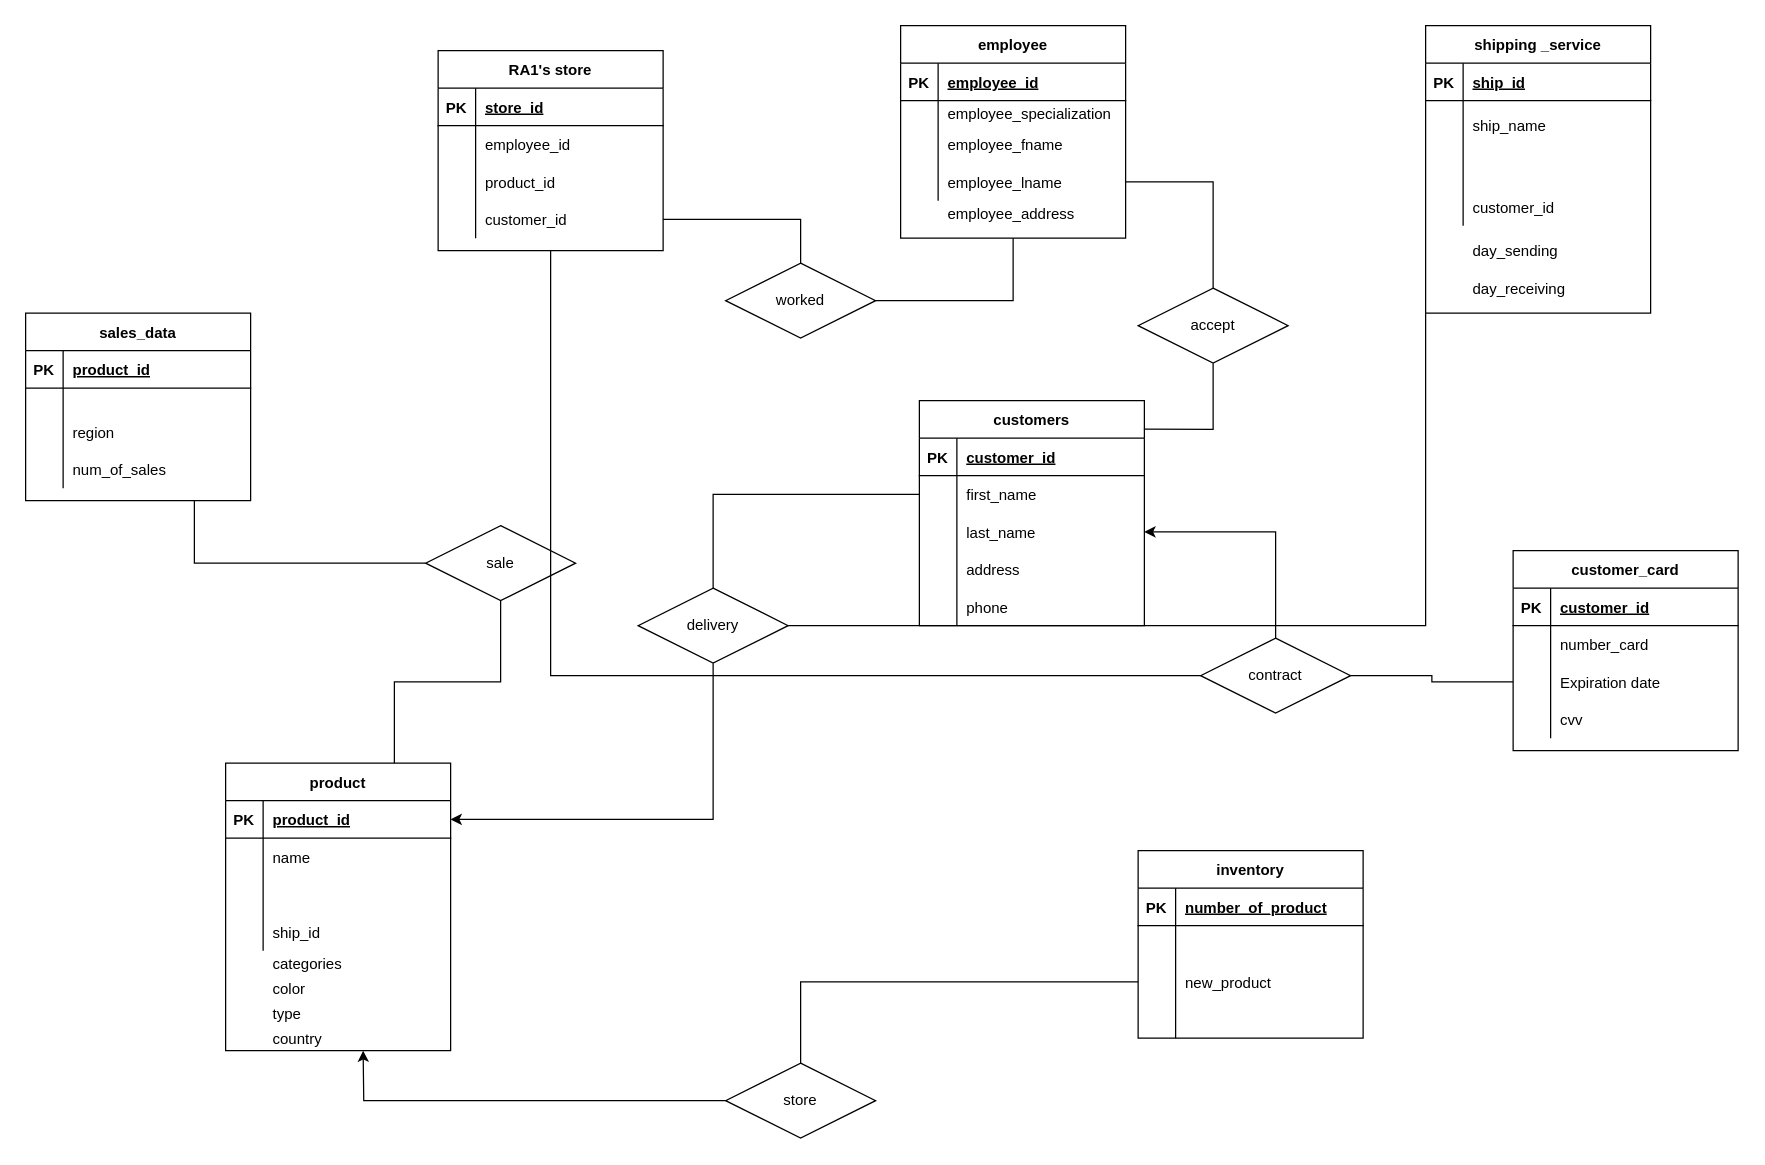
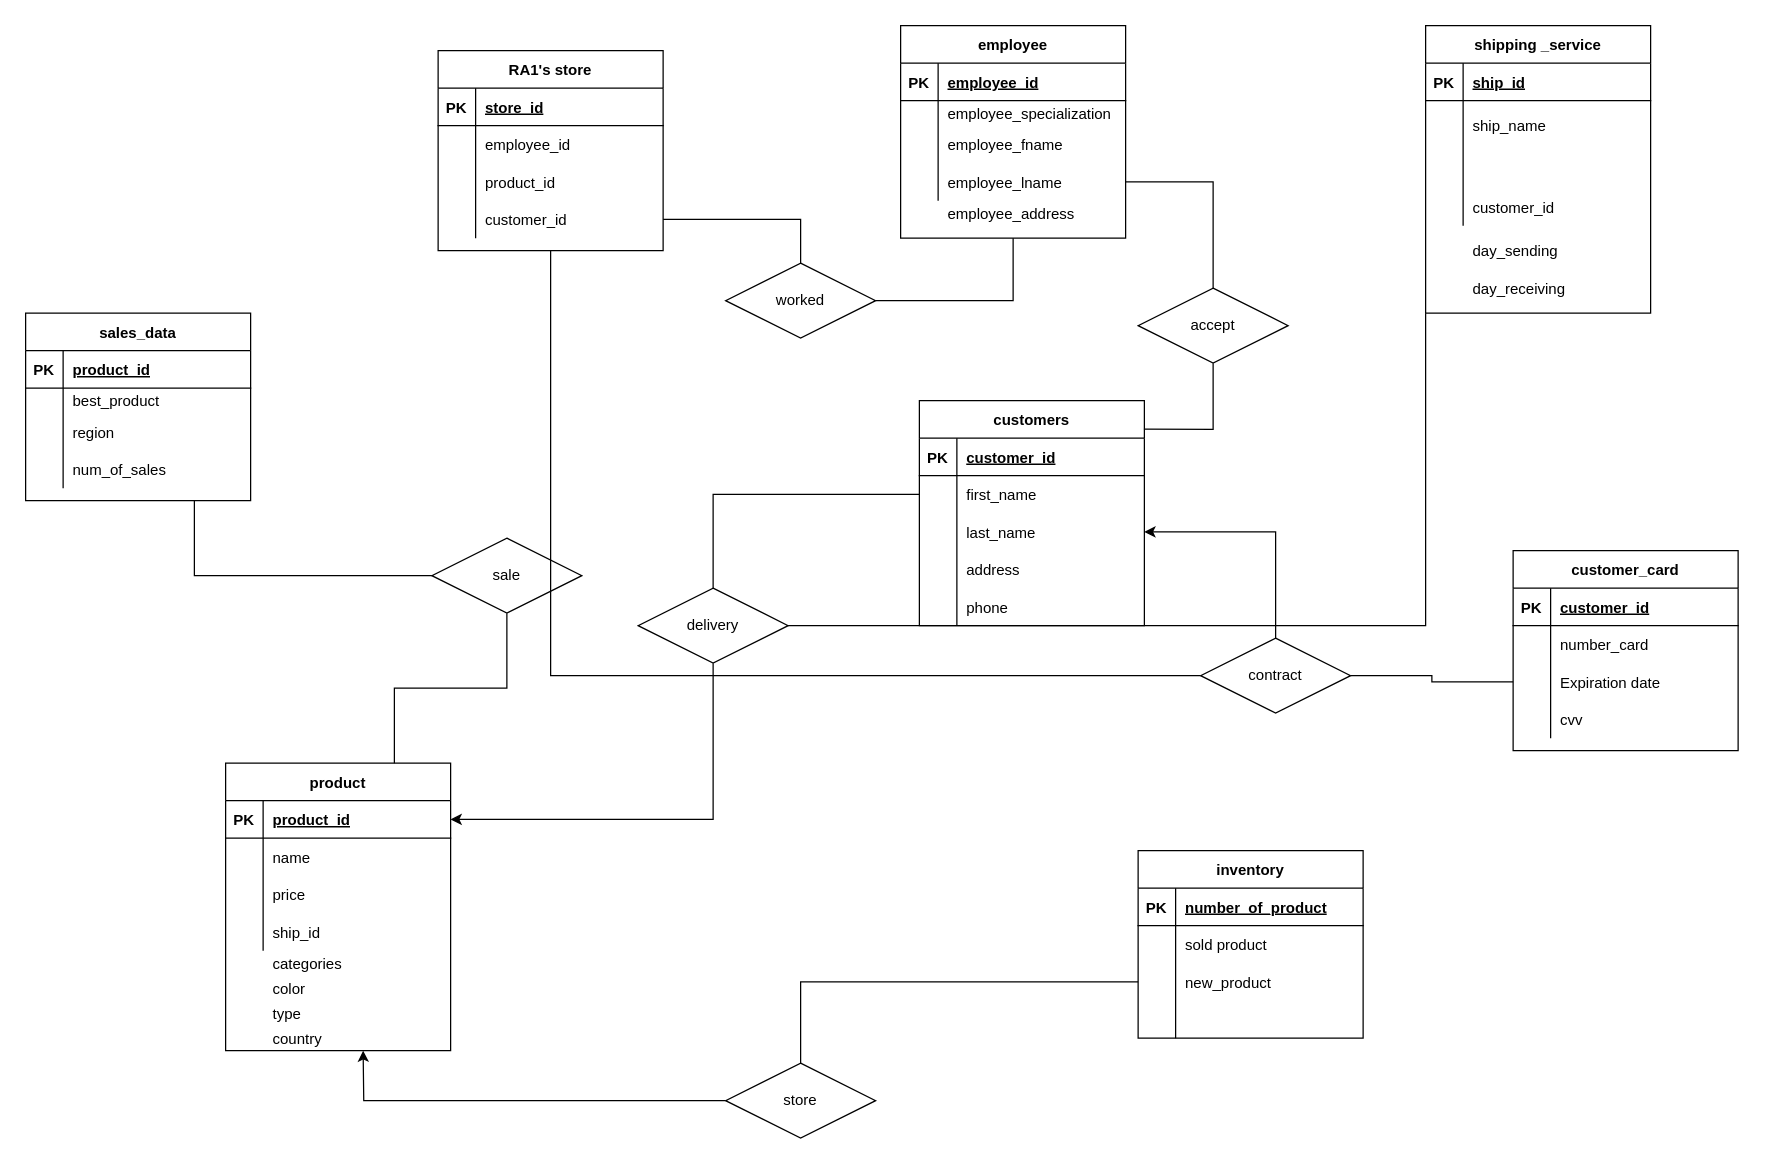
node "best_product": added
node "sale": moved (501, 563) -> (507, 576)
node "price": added
node "sold product": added
